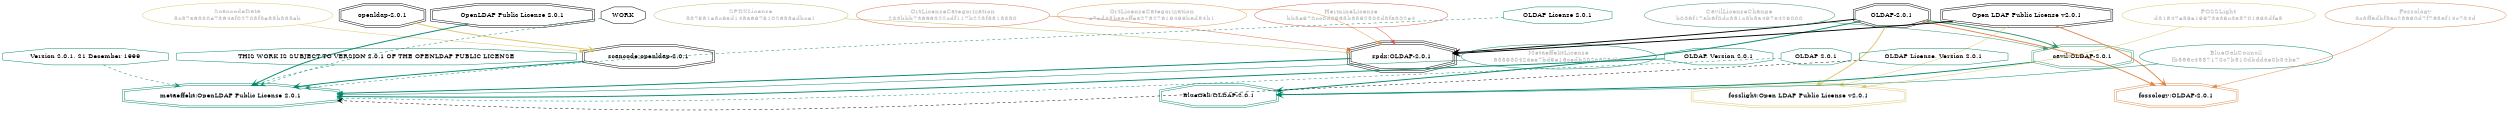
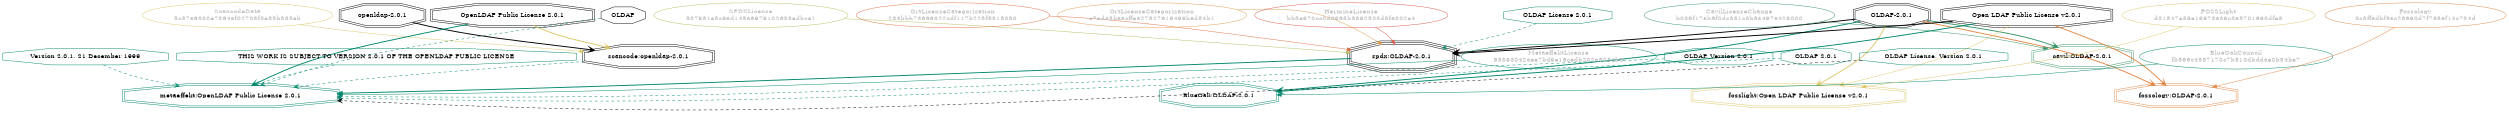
node "WORK": label "WORK" -> "OLDAP"
edge "OpenLDAP Public License 2.0.1" -> "scancode:openldap-2.0.1": added
edge "openldap-2.0.1" -> "scancode:openldap-2.0.1": color #dac767 -> black
edge "OLDAP License 2.0.1" -> "metaeffekt:OpenLDAP Public License 2.0.1": now "OLDAP License 2.0.1" -> "spdx:OLDAP-2.0.1"
edge "OLDAP-2.0.1" -> "fossology:OLDAP-2.0.1": arrowhead normal -> vee
edge "scancode:openldap-2.0.1" -> "metaeffekt:OpenLDAP Public License 2.0.1": style bold -> dashed
edge "cavil:OLDAP-2.0.1" -> "BlueOak:OLDAP-2.0.1": now "Open LDAP Public License v2.0.1" -> "BlueOak:OLDAP-2.0.1"
edge "OLDAP, Version 2.0.1" -> "metaeffekt:OpenLDAP Public License 2.0.1": style bold -> dashed
